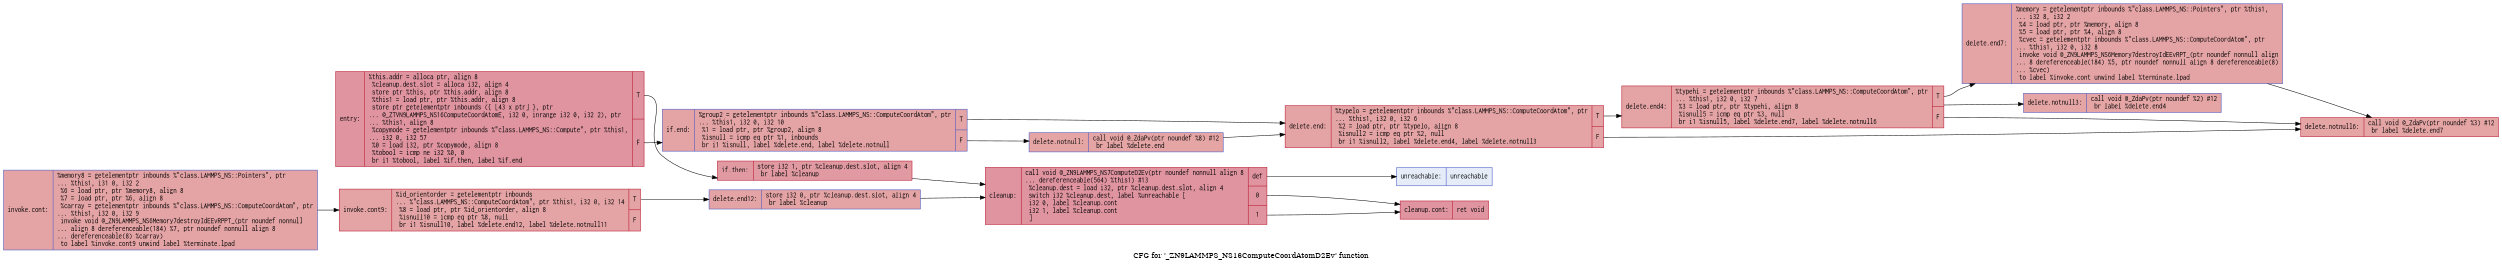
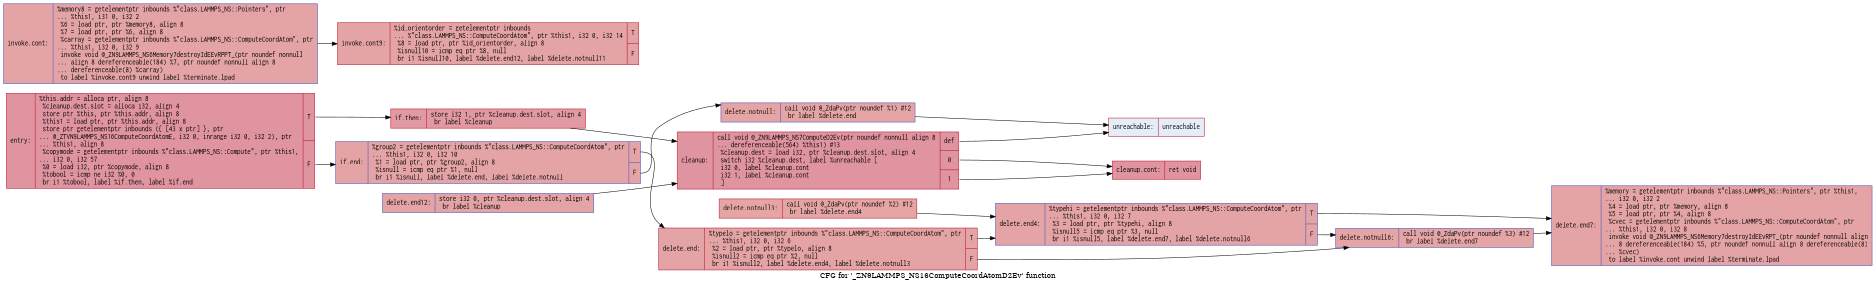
node "delete.end7:": text "... i32 8, i32 2" -> "... i32 0, i32 2"
edge "delete.end7:" -> "delete.notnull6:": reversed
node "delete.notnull3:": color #3d50c3ff -> #b70d28ff
edge "delete.end4:" -> "delete.notnull3:": reversed
node "delete.end4:": color #b70d28ff -> #3d50c3ff
node "delete.notnull6:": color #b70d28ff -> #3d50c3ff
edge "delete.notnull:" -> "delete.end:": now "delete.notnull:" -> "unreachable:"
node "if.end:": text "%isnull = icmp eq ptr %1, inbounds" -> "%isnull = icmp eq ptr %1, null"
node "delete.notnull:": text "call void @_ZdaPv(ptr noundef %8) #12" -> "call void @_ZdaPv(ptr noundef %1) #12"
node "unreachable:": color #3d50c3ff -> #b70d28ff
edge "invoke.cont9:" -> "delete.end12:": removed
